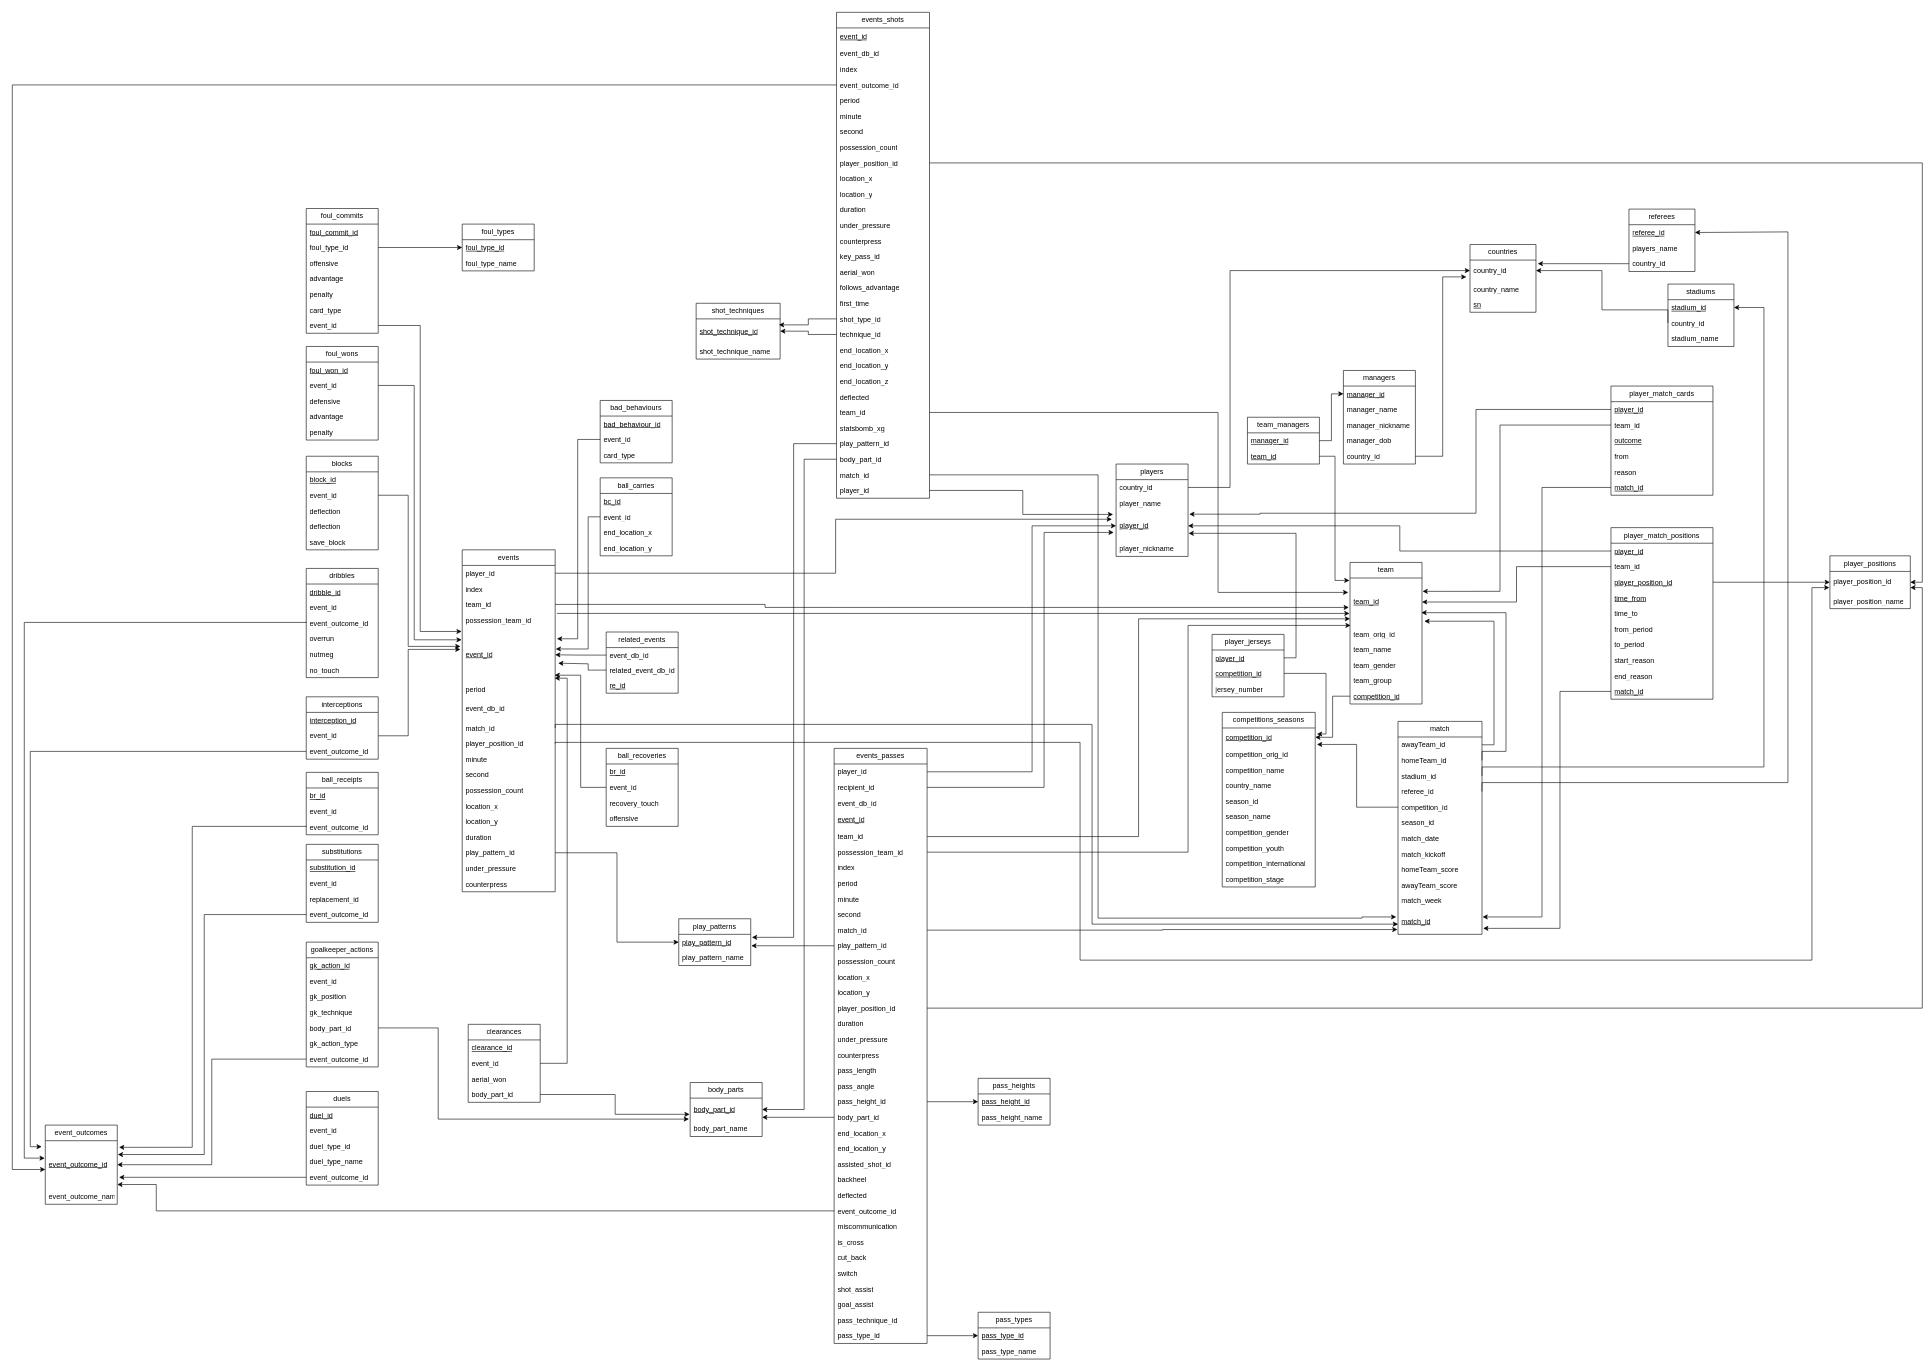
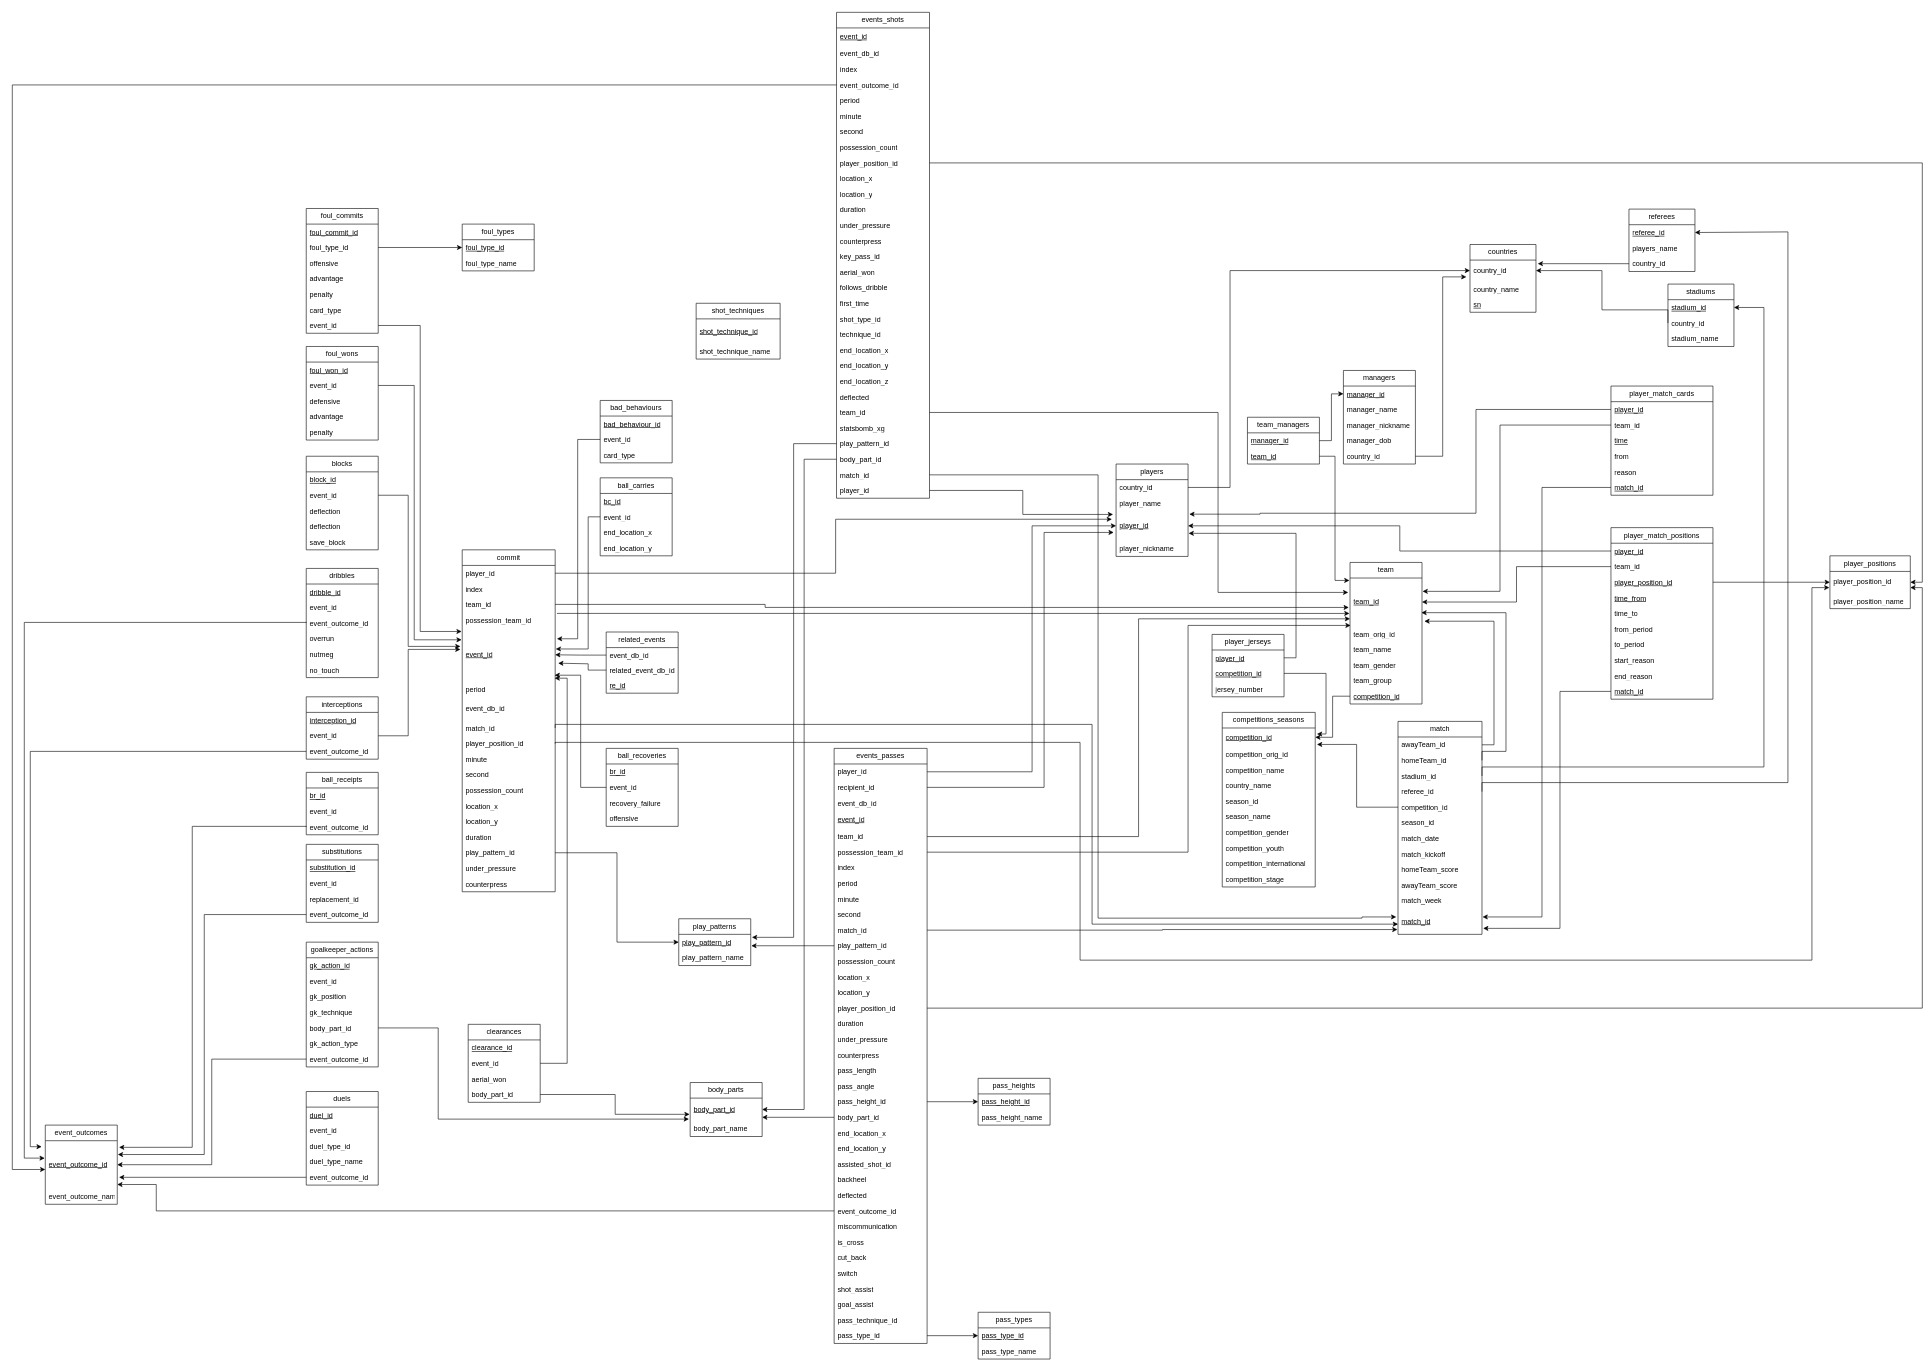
node "follows_advantage": label "follows_advantage" -> "follows_dribble"
edge "shot_type_id" -> "shot_technique_id": removed
edge "technique_id" -> "shot_technique_id": removed
node "outcome": label "outcome" -> "time"
node "events": label "events" -> "commit"
node "recovery_touch": label "recovery_touch" -> "recovery_failure"
